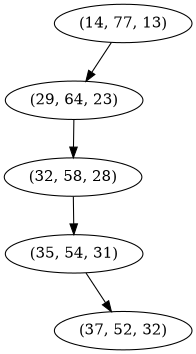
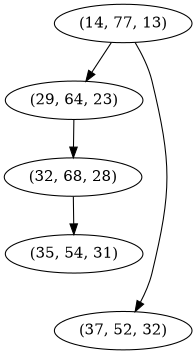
node "(32, 58, 28)": label "(32, 58, 28)" -> "(32, 68, 28)"
edge "(35, 54, 31)" -> "(37, 52, 32)": now "(14, 77, 13)" -> "(37, 52, 32)"
